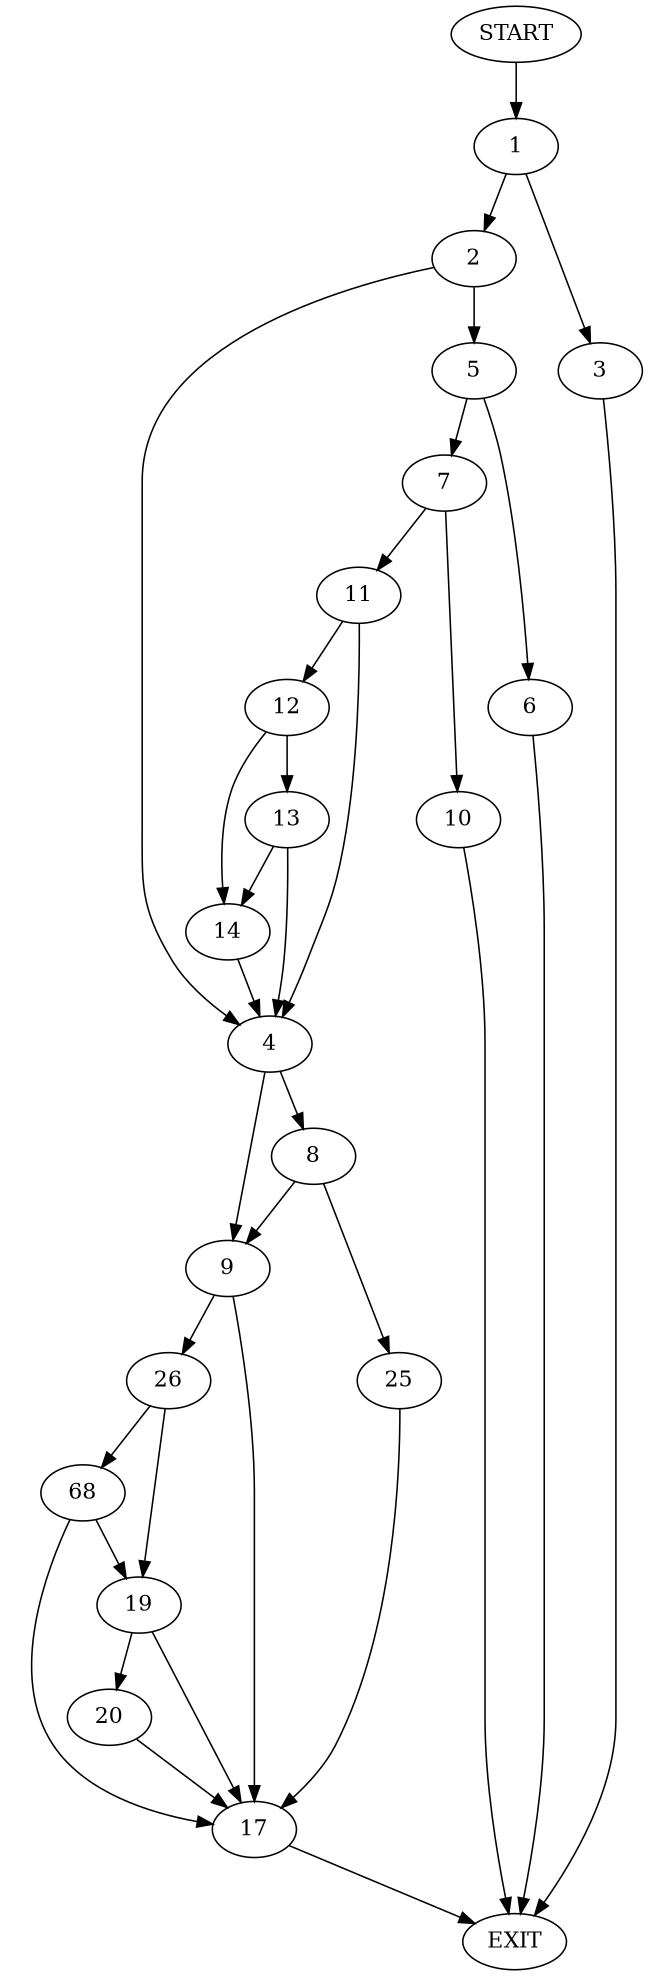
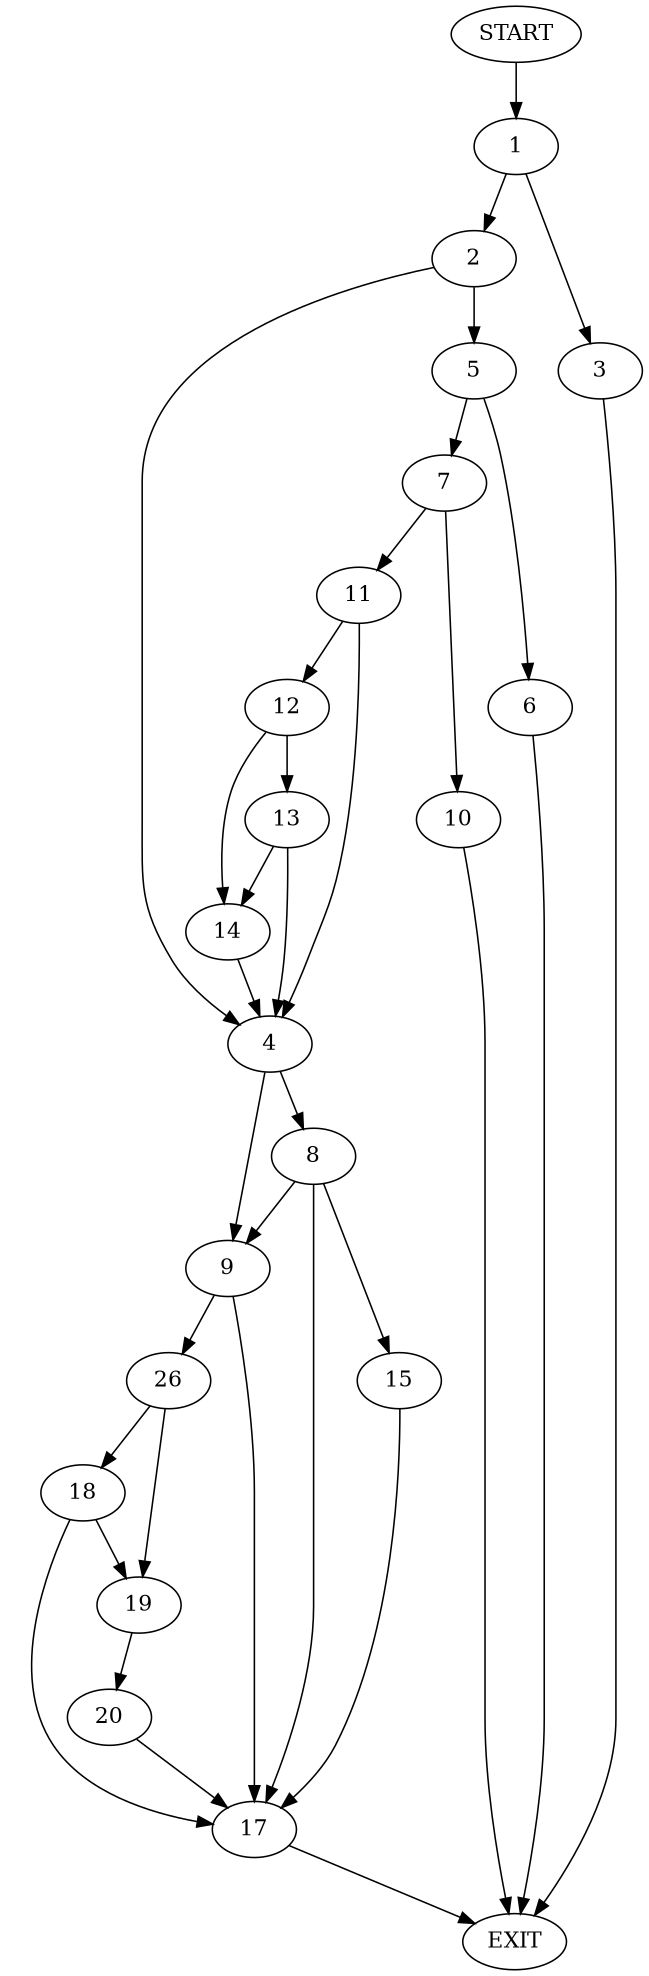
node "25": label "25" -> "15"
node "68": label "68" -> "18"
edge "19" -> "17": now "8" -> "17"
